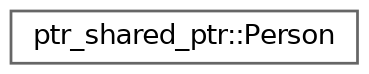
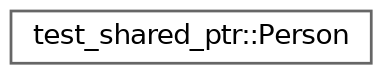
node "ptr_shared_ptr::Person": label "ptr_shared_ptr::Person" -> "test_shared_ptr::Person"
